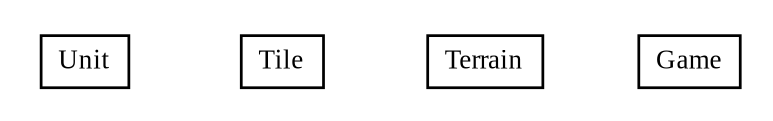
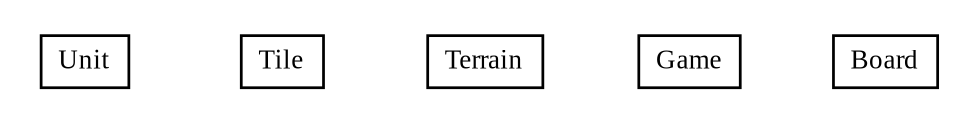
node "Board": added
